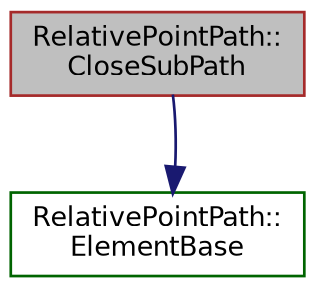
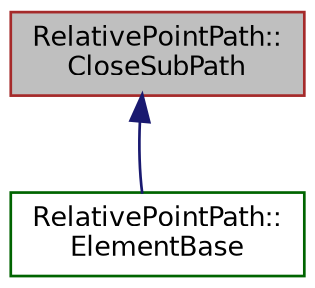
edge "RelativePointPath:: CloseSubPath" -> "RelativePointPath:: ElementBase": reversed
